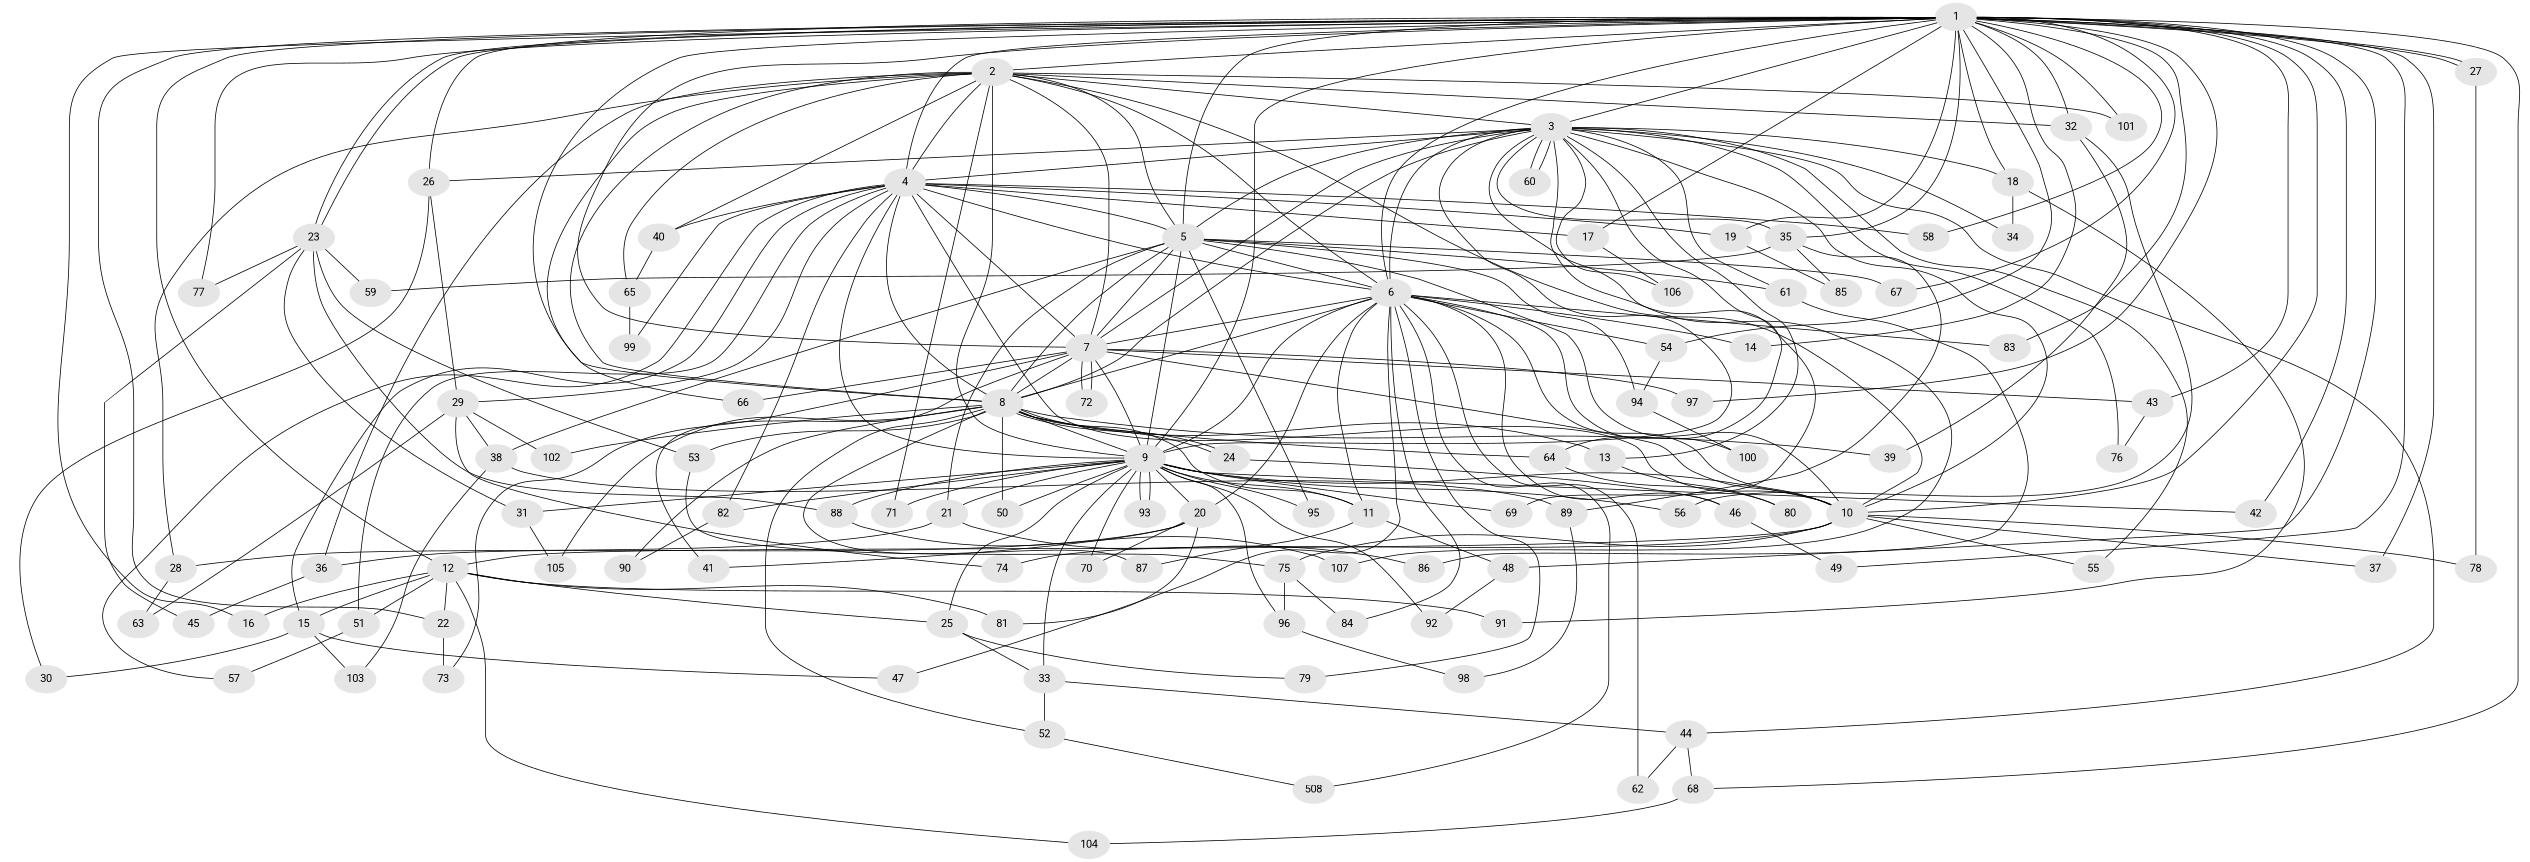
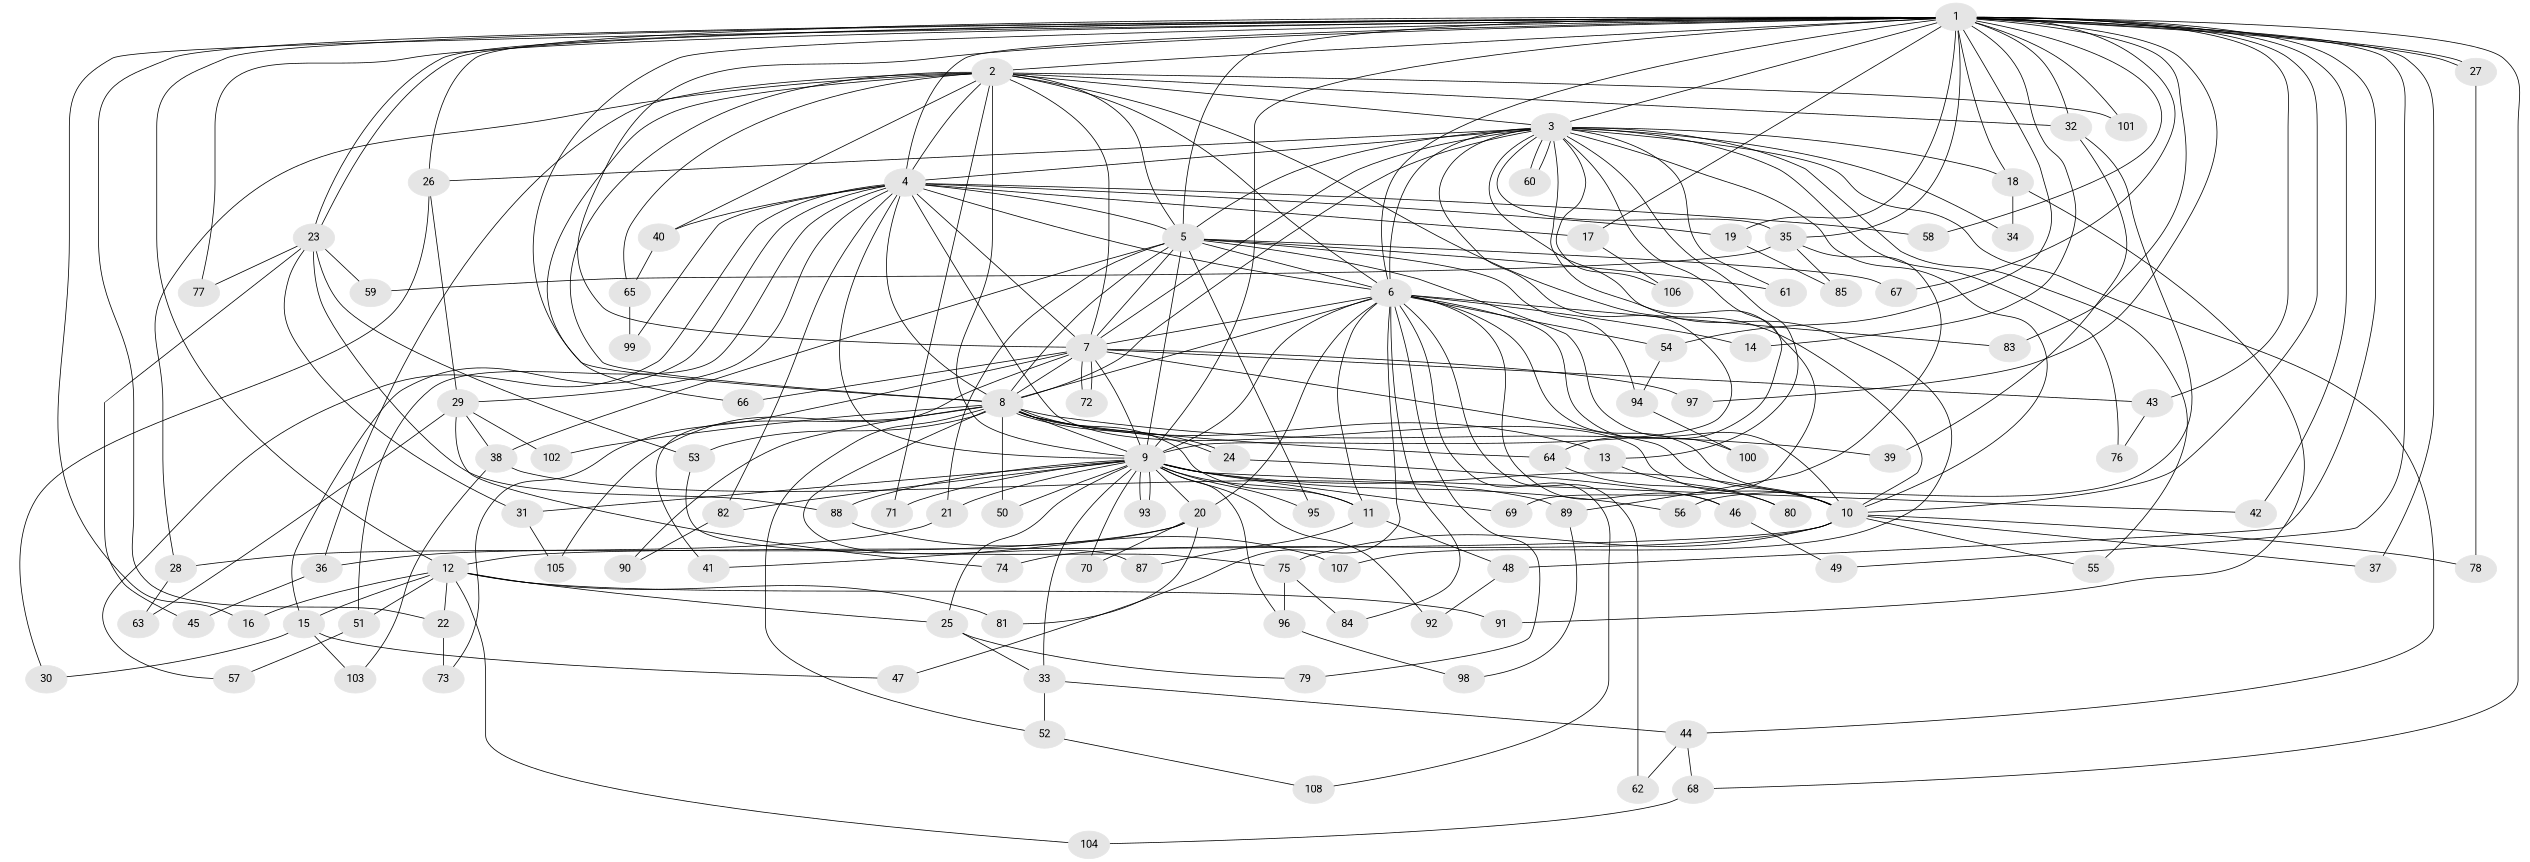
node "86": removed
node "508": label "508" -> "108"
